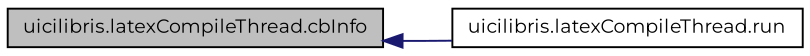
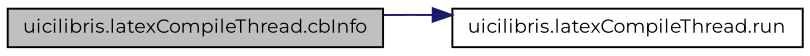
edge "uicilibris.latexCompileThread.run" -> "uicilibris.latexCompileThread.cbInfo": reversed
